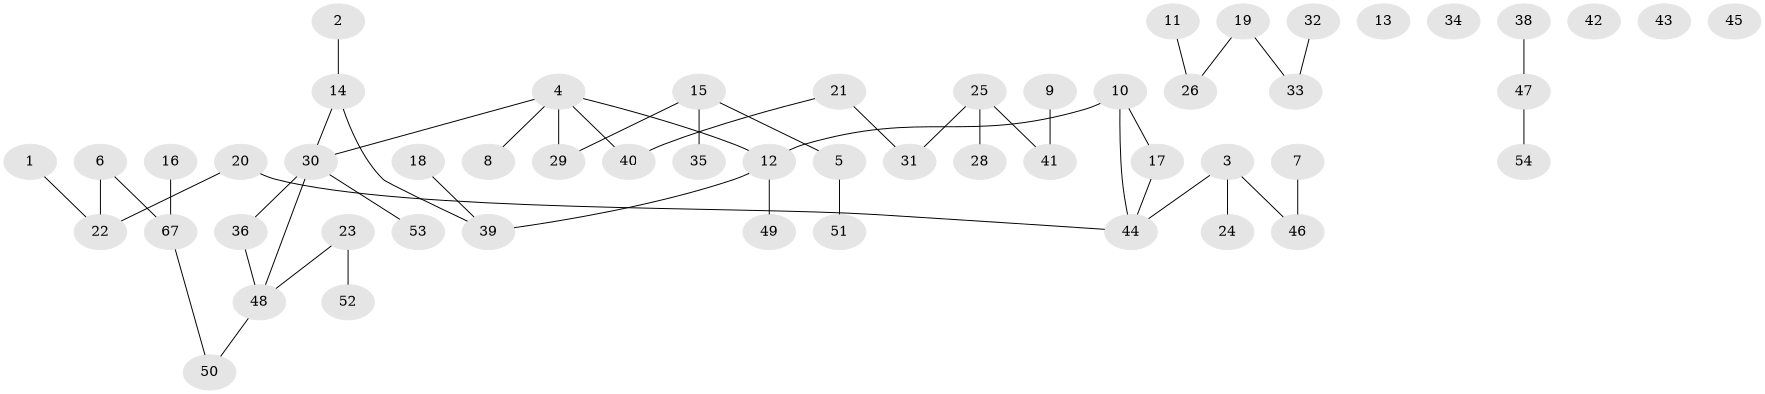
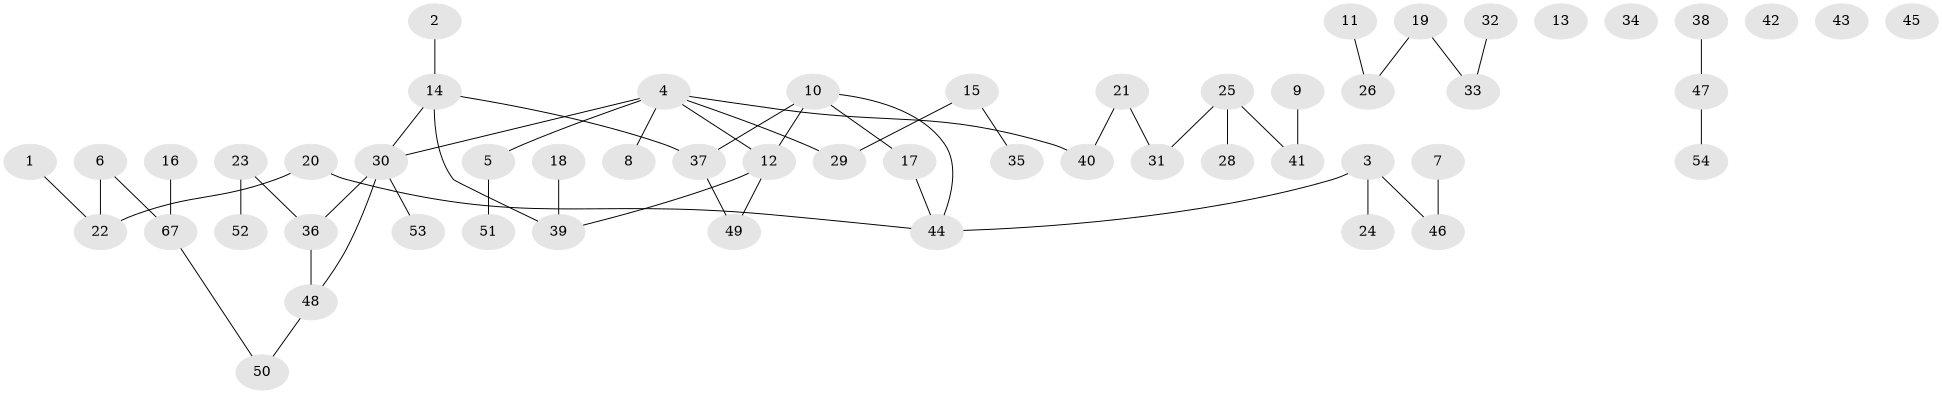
edge "15" -- "5": now "4" -- "5"
node "37": added
edge "23" -- "48": now "23" -- "36"
